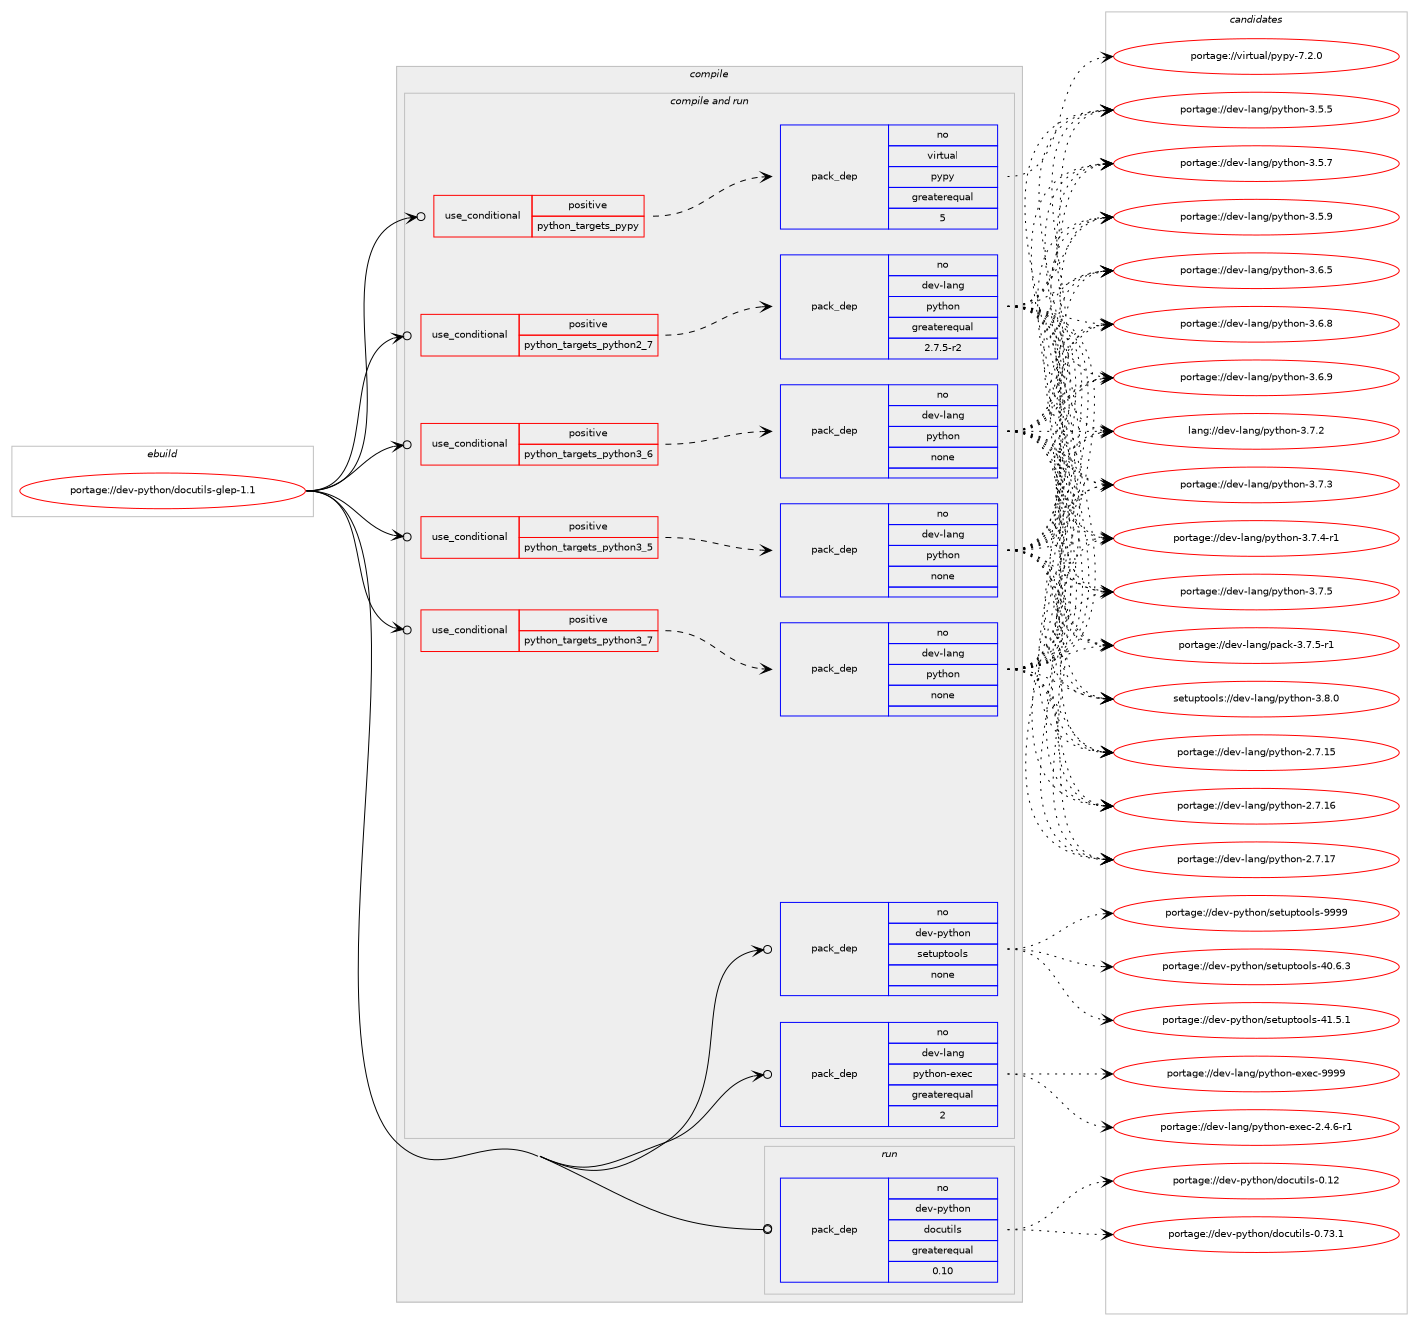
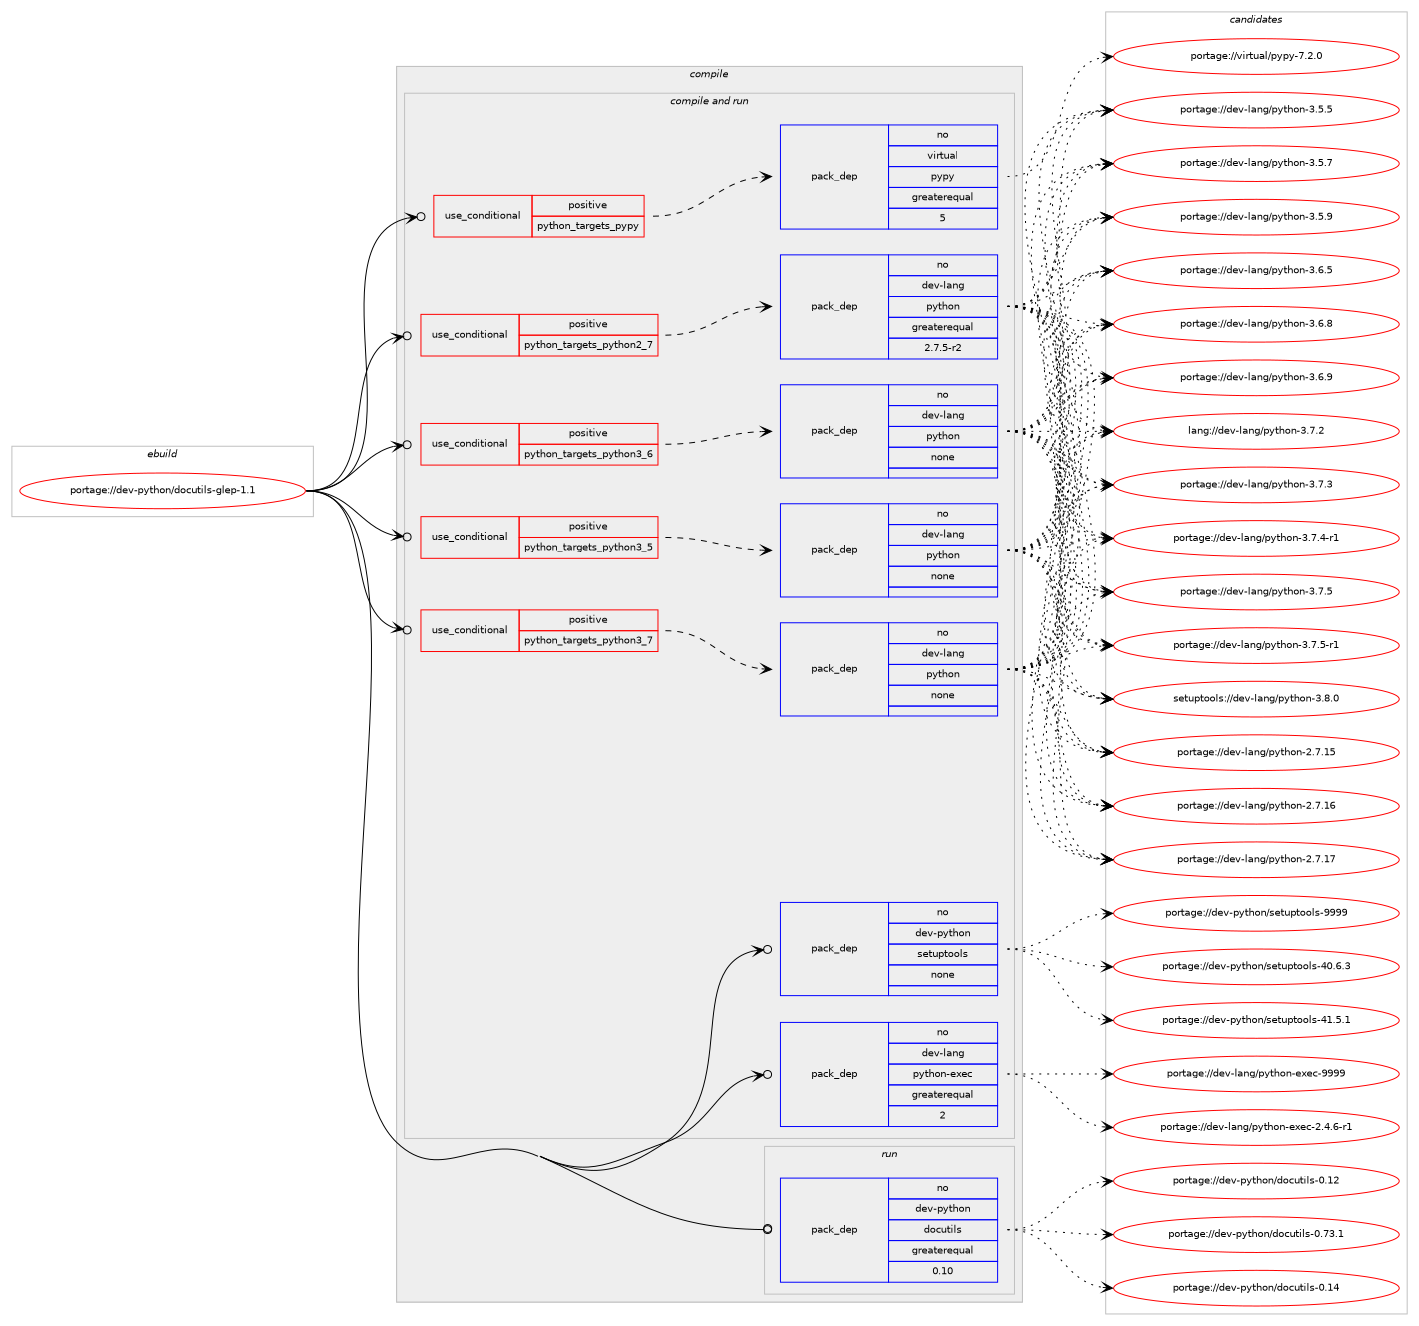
node "portage://dev-lang/pack-3.7.5-r1": label "portage://dev-lang/pack-3.7.5-r1" -> "portage://dev-lang/python-3.7.5-r1"
node "portage://dev-python/docutils-0.14": added
